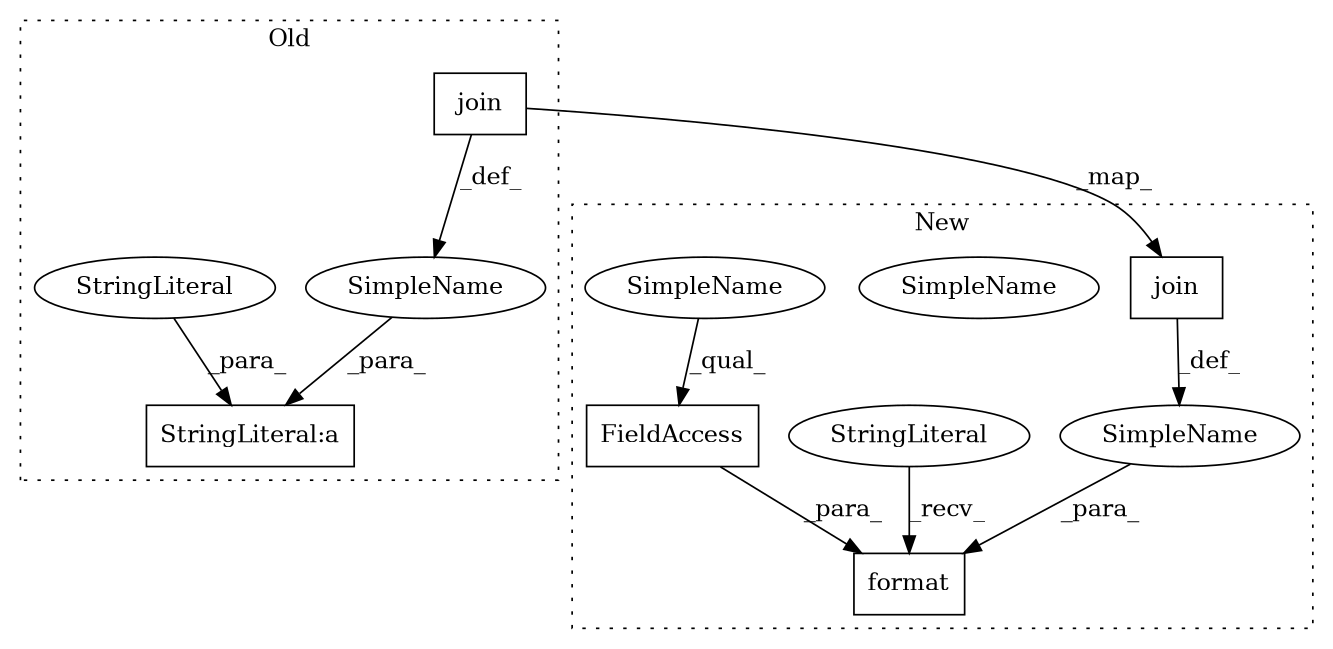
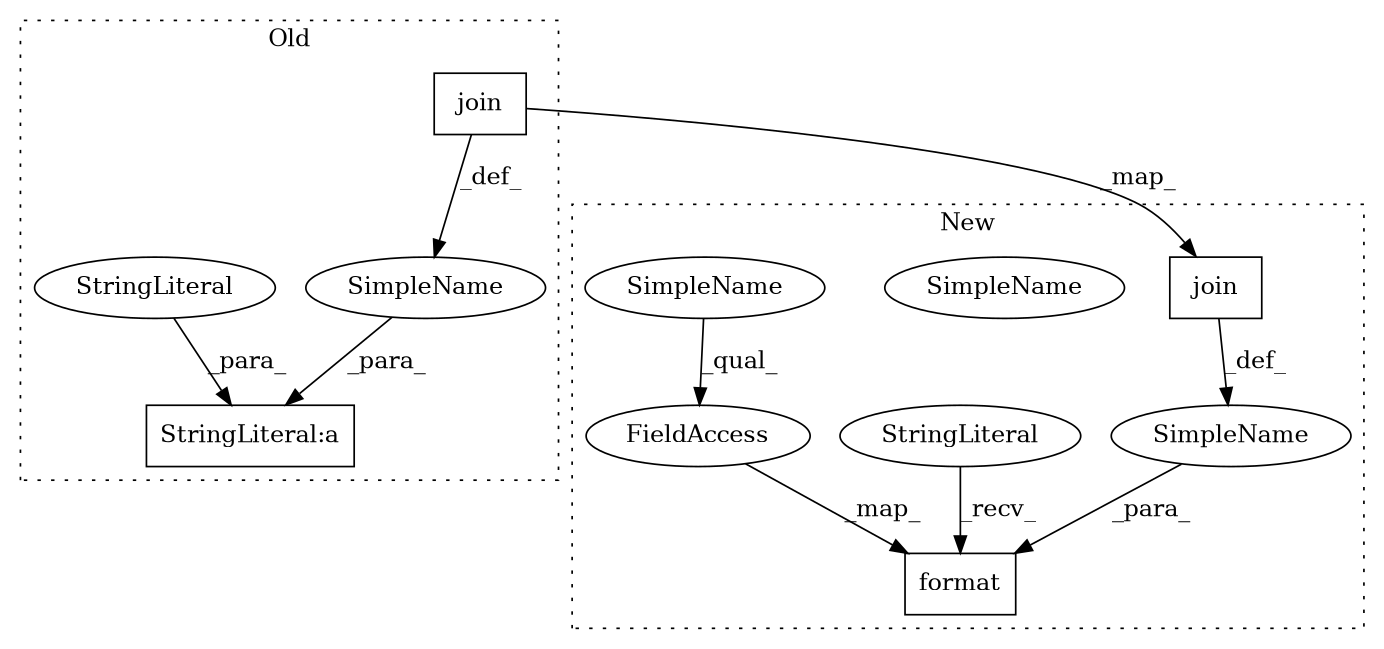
node "FieldAccess": shape box -> ellipse
edge "FieldAccess" -> "format": label "_para_" -> "_map_"
